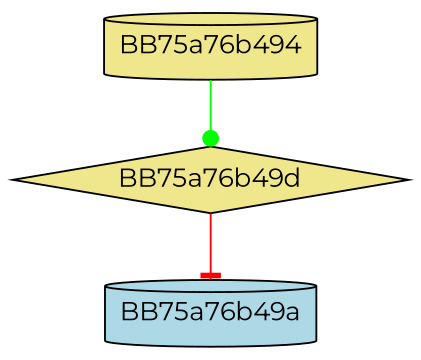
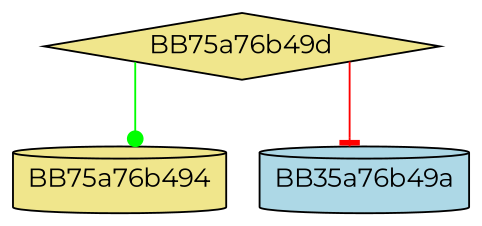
edge "BB75a76b494" -> "BB75a76b49d": reversed
node "BB75a76b49a": label "BB75a76b49a" -> "BB35a76b49a"
